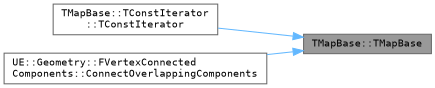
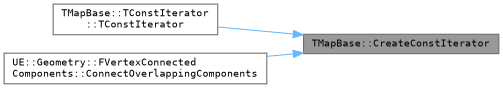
node "TMapBase::TMapBase": label "TMapBase::TMapBase" -> "TMapBase::CreateConstIterator"
